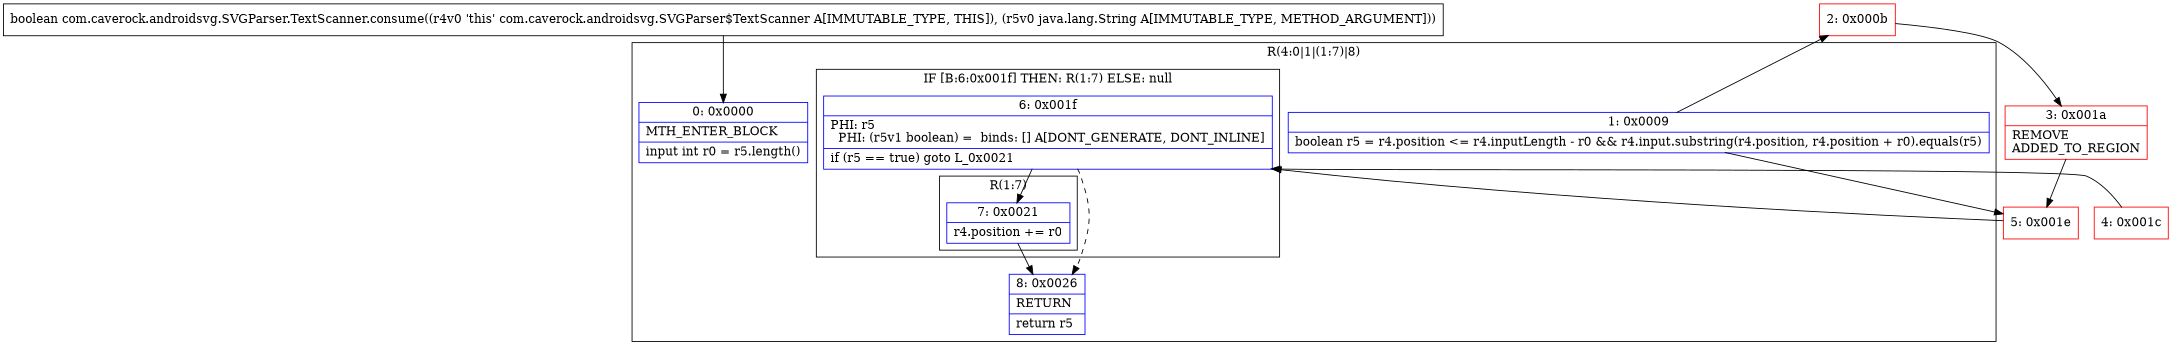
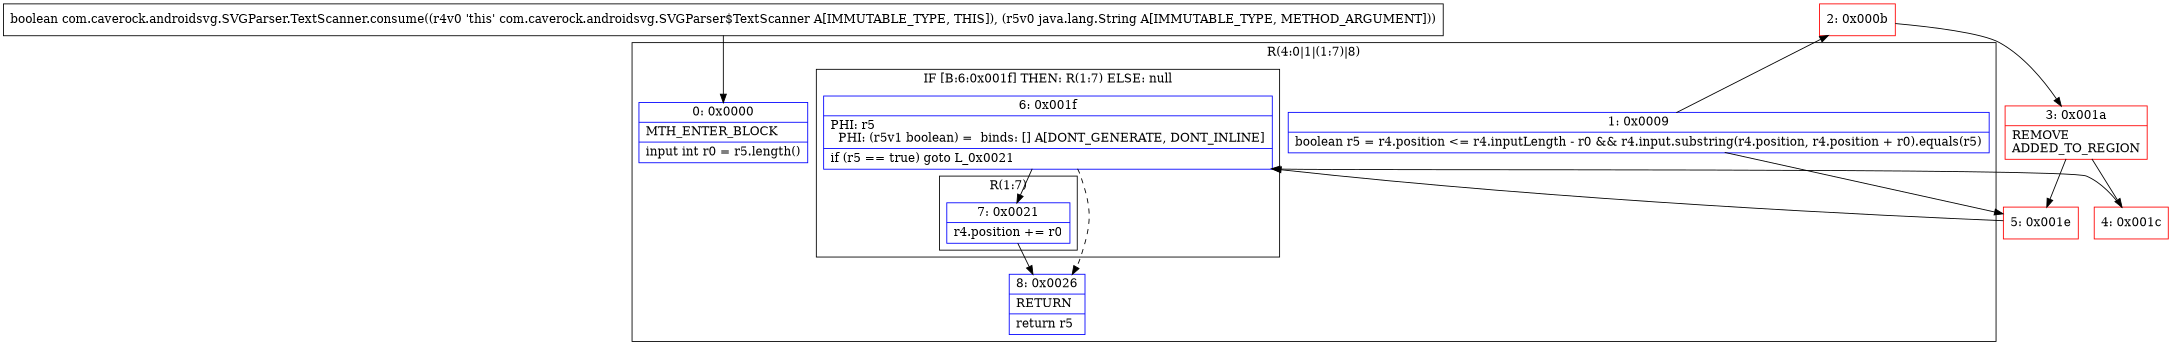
edge "3: 0x001a" -> "4: 0x001c": added
